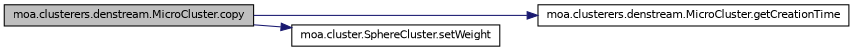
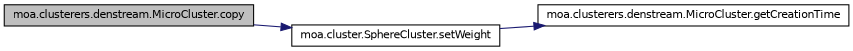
edge "moa.clusterers.denstream.MicroCluster.copy" -> "moa.clusterers.denstream.MicroCluster.getCreationTime": now "moa.cluster.SphereCluster.setWeight" -> "moa.clusterers.denstream.MicroCluster.getCreationTime"
